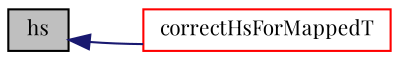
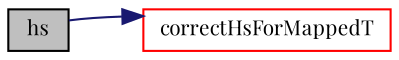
edge "correctHsForMappedT" -> "hs": reversed
